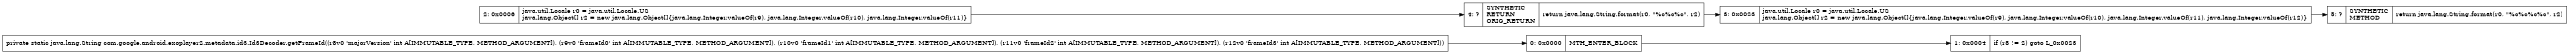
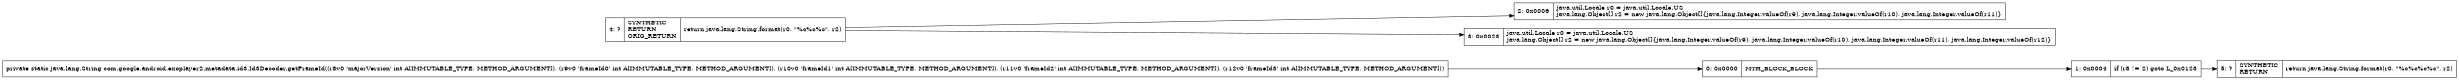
edge "2: 0x0006" -> "4: ?": reversed
edge "3: 0x0023" -> "5: ?": now "1: 0x0004" -> "5: ?"
node "5: ?": text "METHOD" -> "RETURN"
node "0: 0x0000": text "MTH_ENTER_BLOCK" -> "MTH_BLOCK_BLOCK"
node "1: 0x0004": text "if (r8 != 2) goto L_0x0023" -> "if (r8 != 2) goto L_0x0123"
